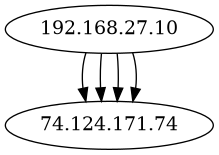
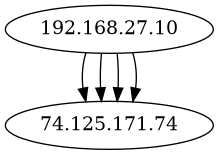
node "74.124.171.74": label "74.124.171.74" -> "74.125.171.74"
